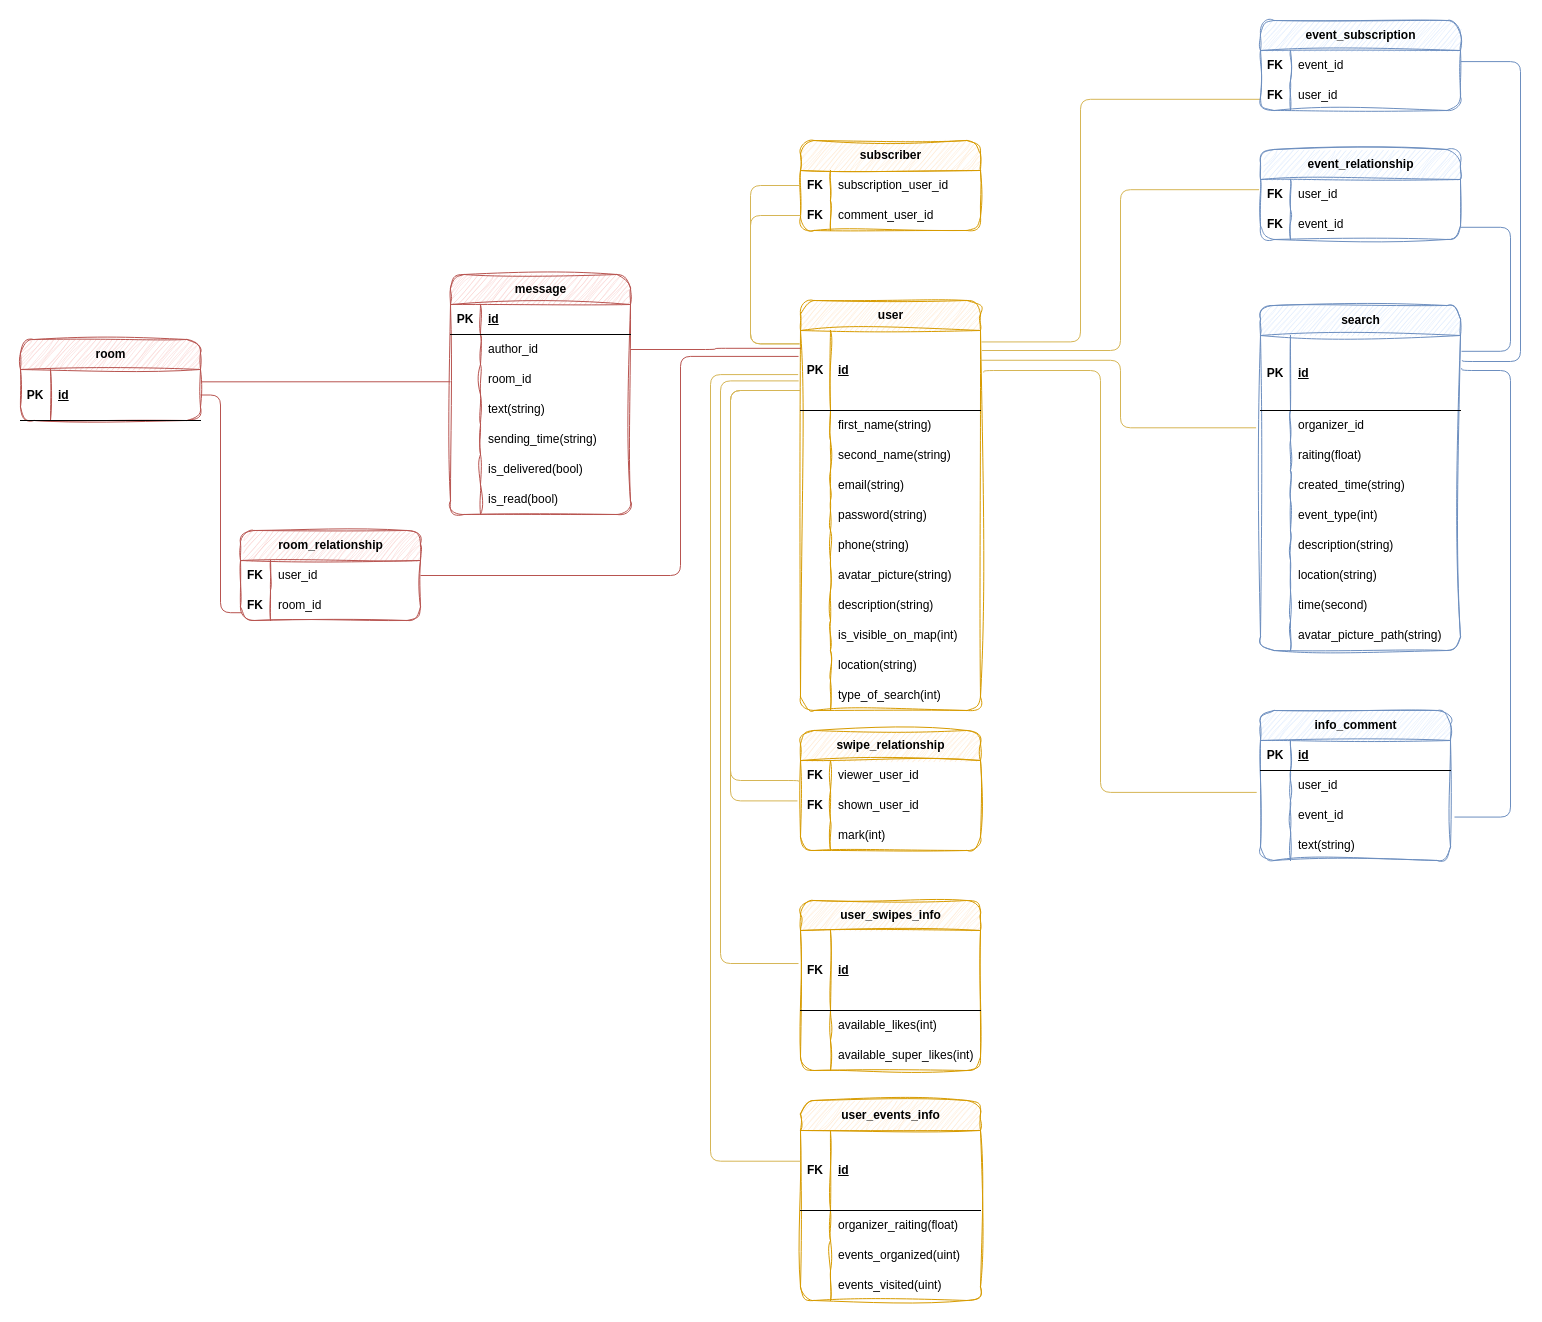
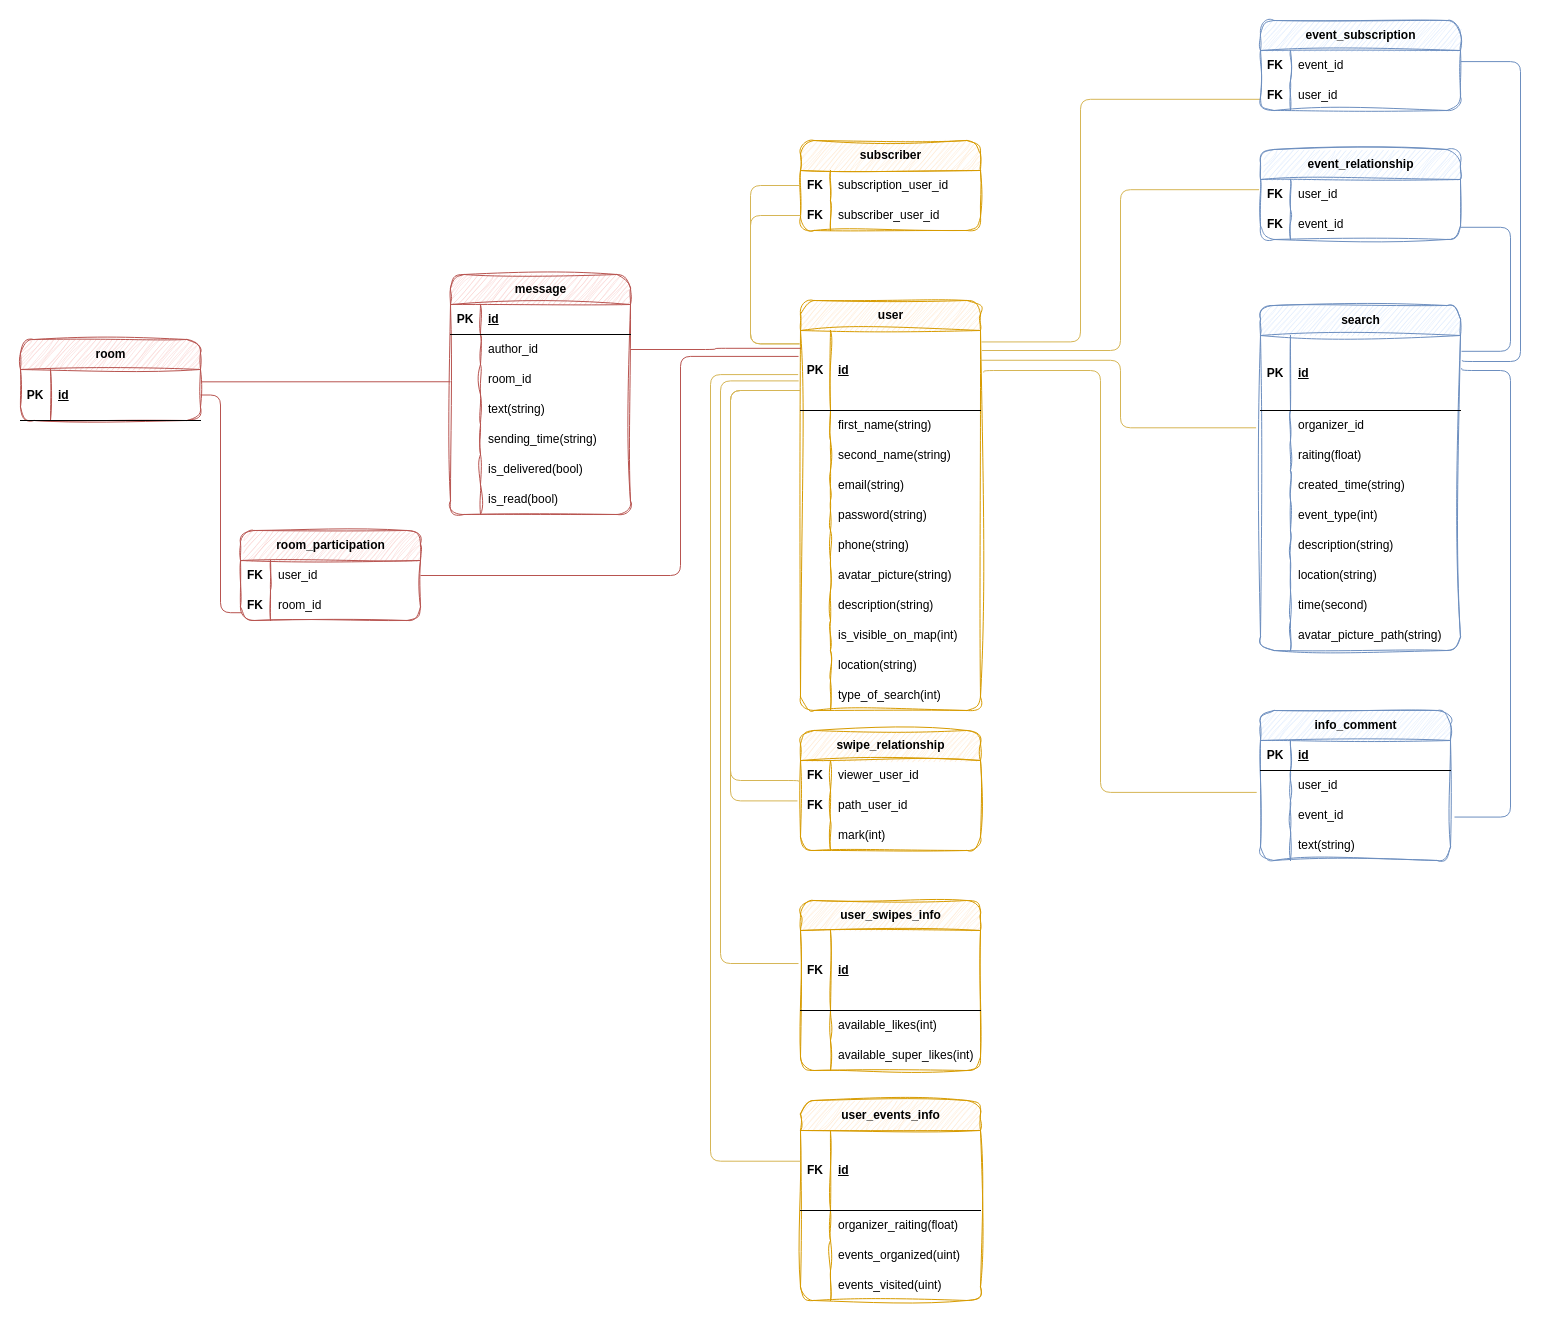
node "comment_user_id": label "comment_user_id" -> "subscriber_user_id"
node "room_relationship": label "room_relationship" -> "room_participation"
node "shown_user_id": label "shown_user_id" -> "path_user_id"
